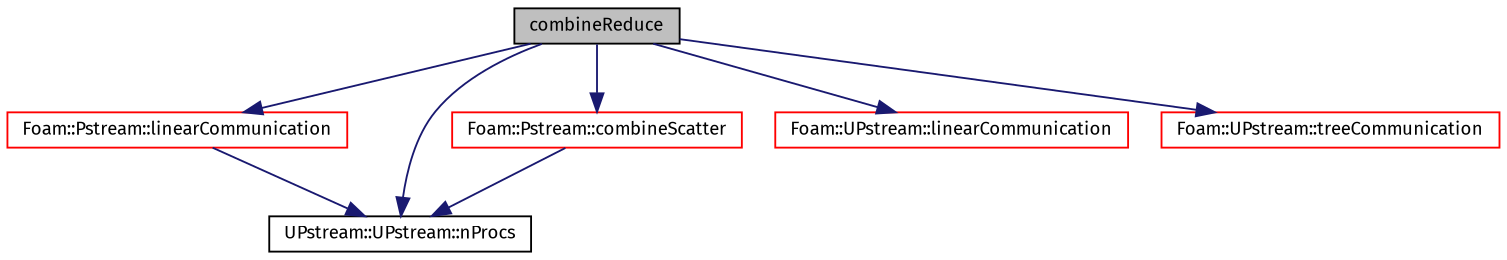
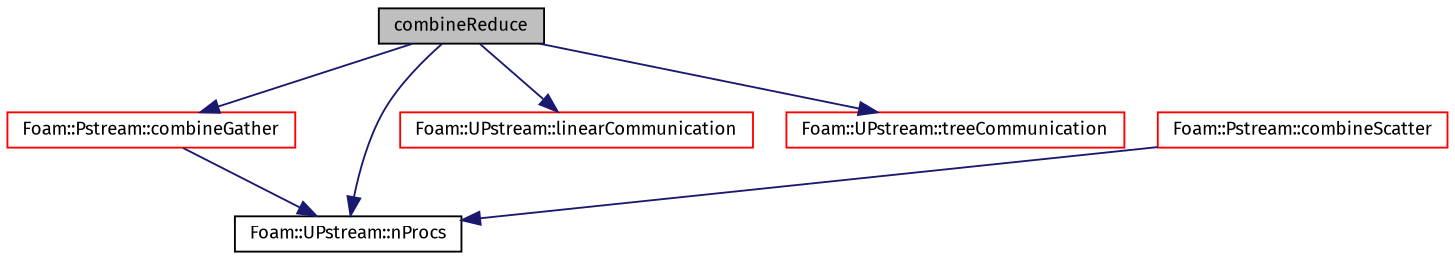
edge "combineReduce" -> "Foam::Pstream::combineScatter": removed
node "Foam::Pstream::linearCommunication": label "Foam::Pstream::linearCommunication" -> "Foam::Pstream::combineGather"
node "UPstream::UPstream::nProcs": label "UPstream::UPstream::nProcs" -> "Foam::UPstream::nProcs"
